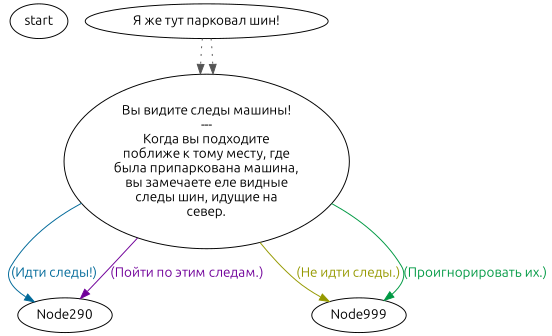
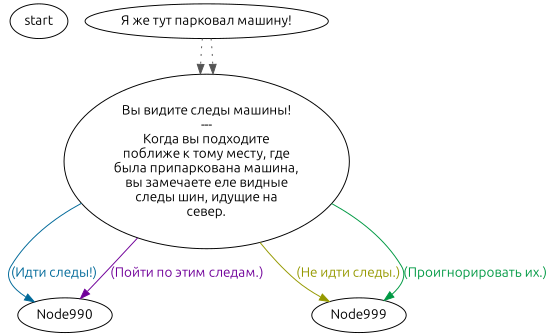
node "Я же тут парковал шин!": label "Я же тут парковал шин!" -> "Я же тут парковал машину!"
node "Node290": label "Node290" -> "Node990"
